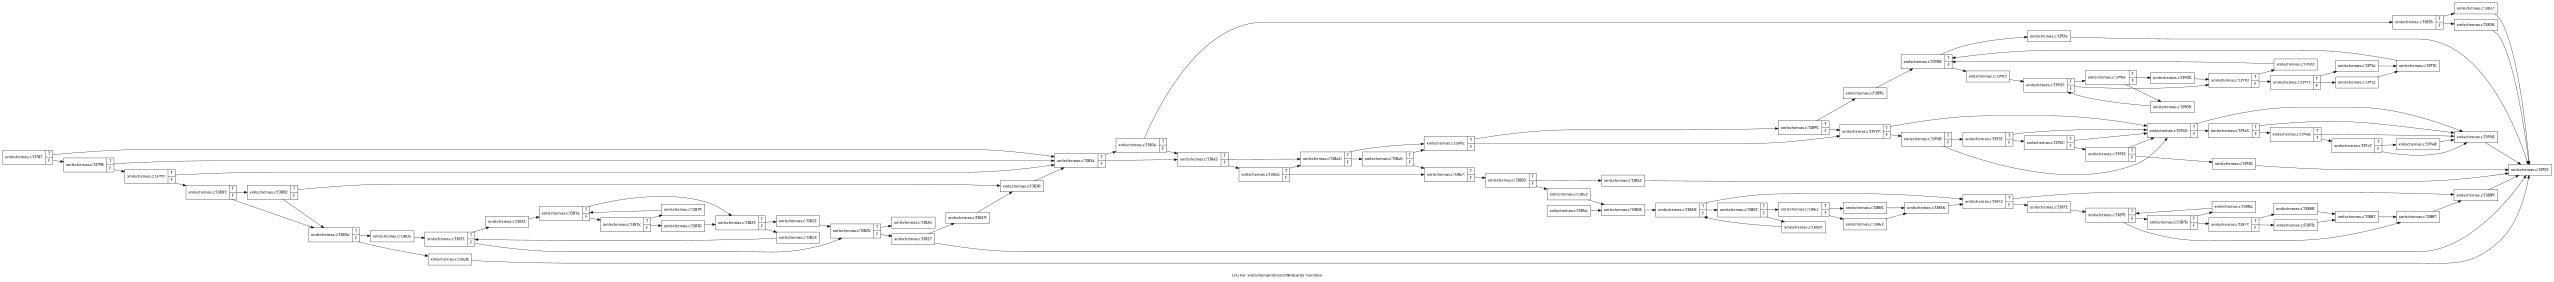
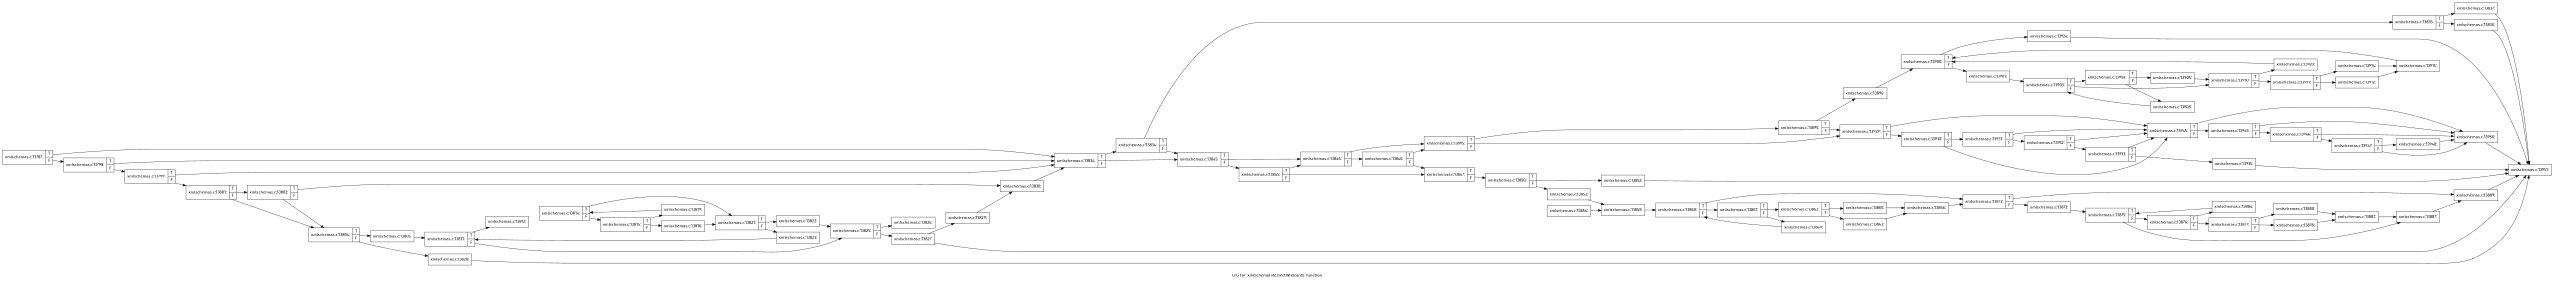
edge "xmlschemas.c:13812:" -> "xmlschemas.c:13814:": removed
